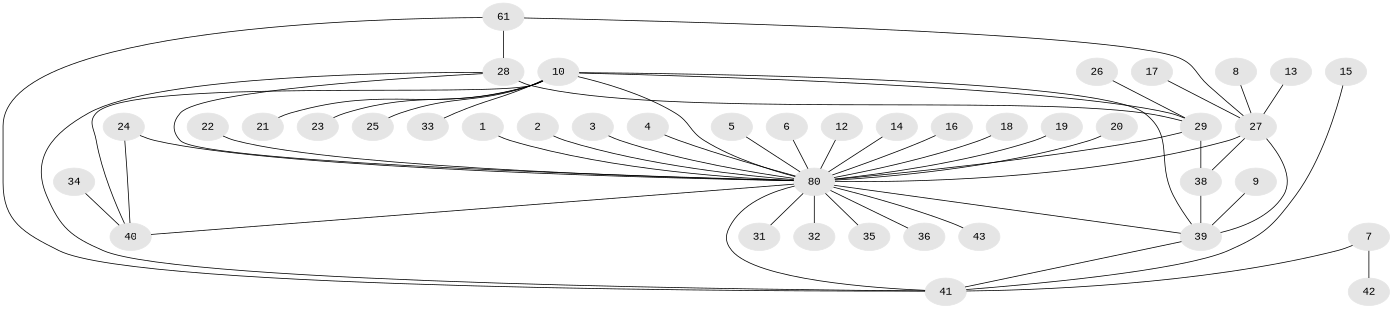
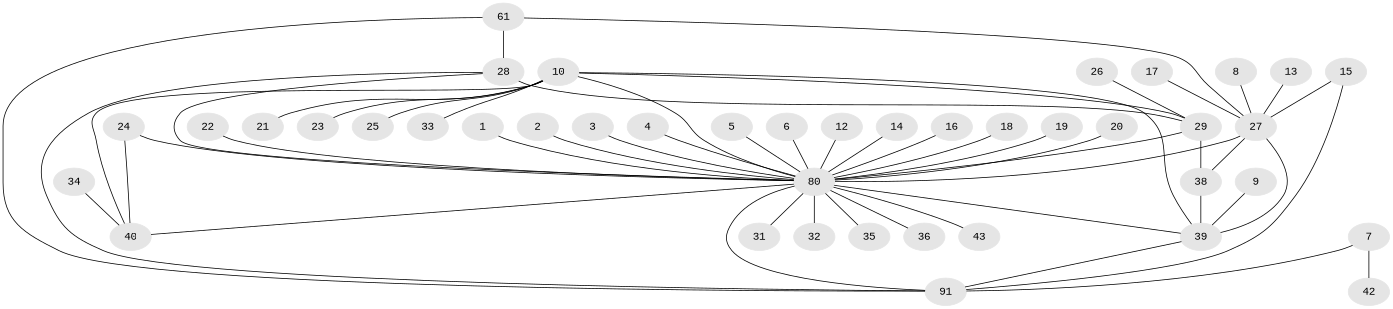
edge "15" -- "27": added
node "41": label "41" -> "91"
